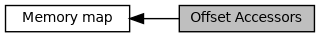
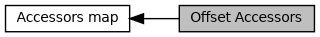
node "Memory map": label "Memory map" -> "Accessors map"
